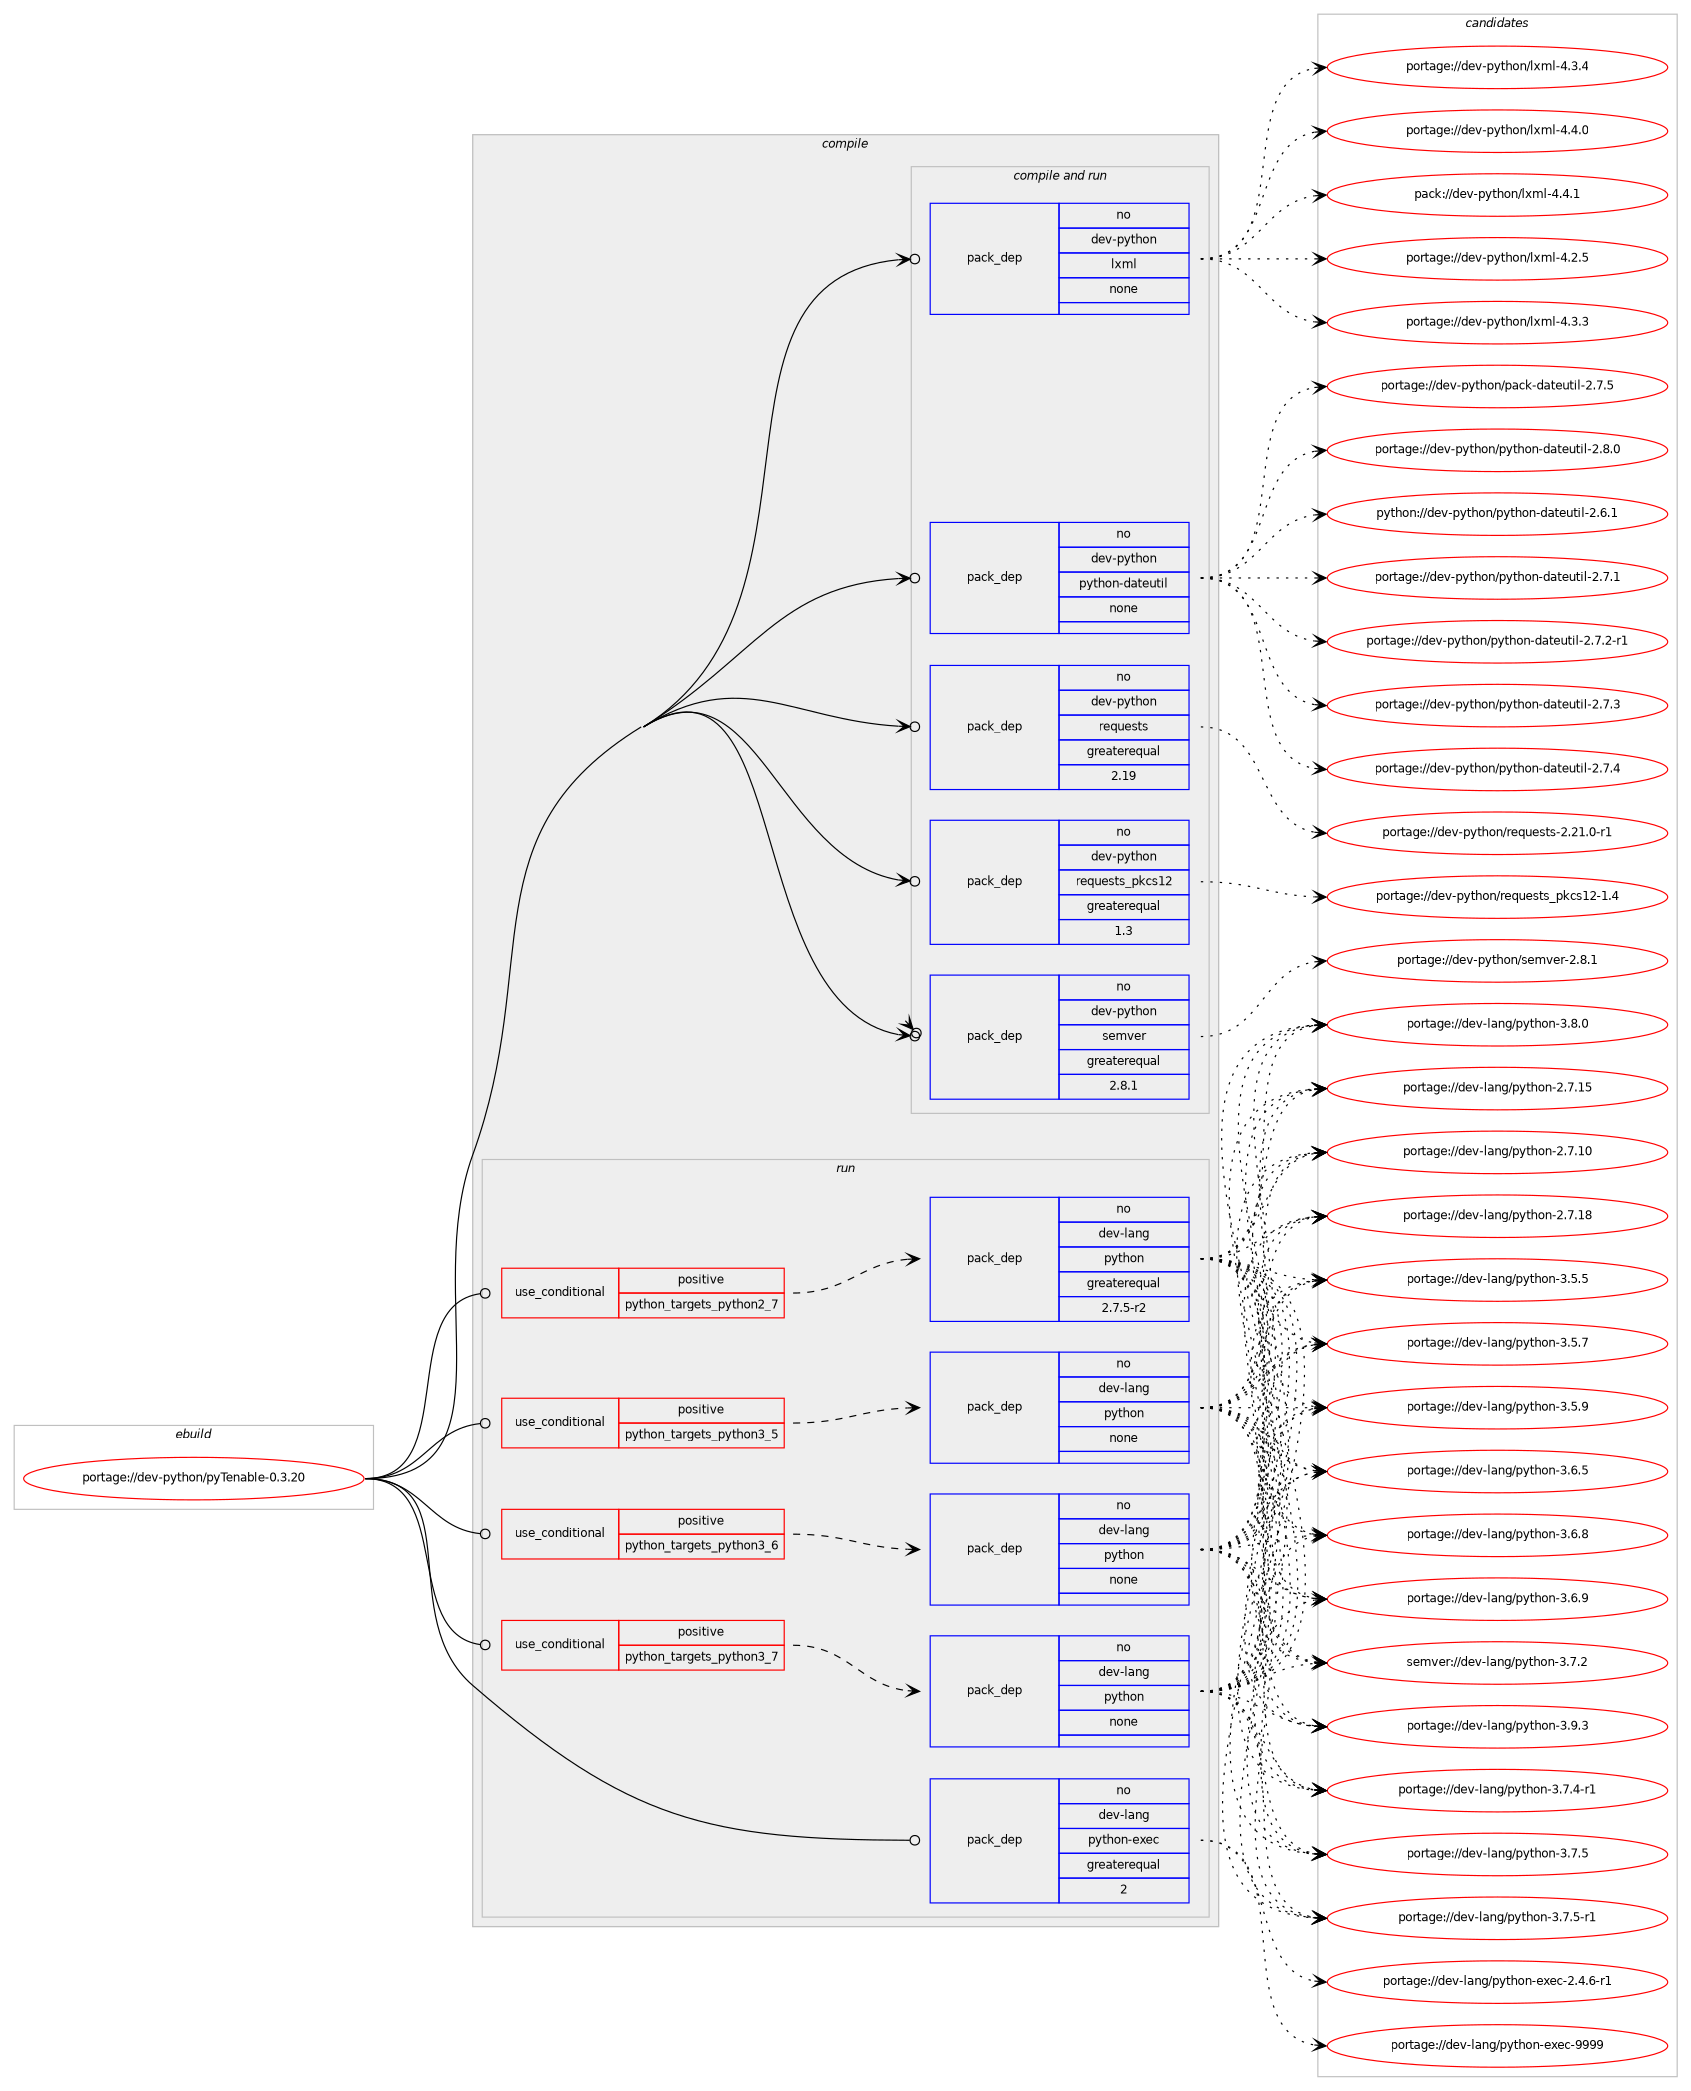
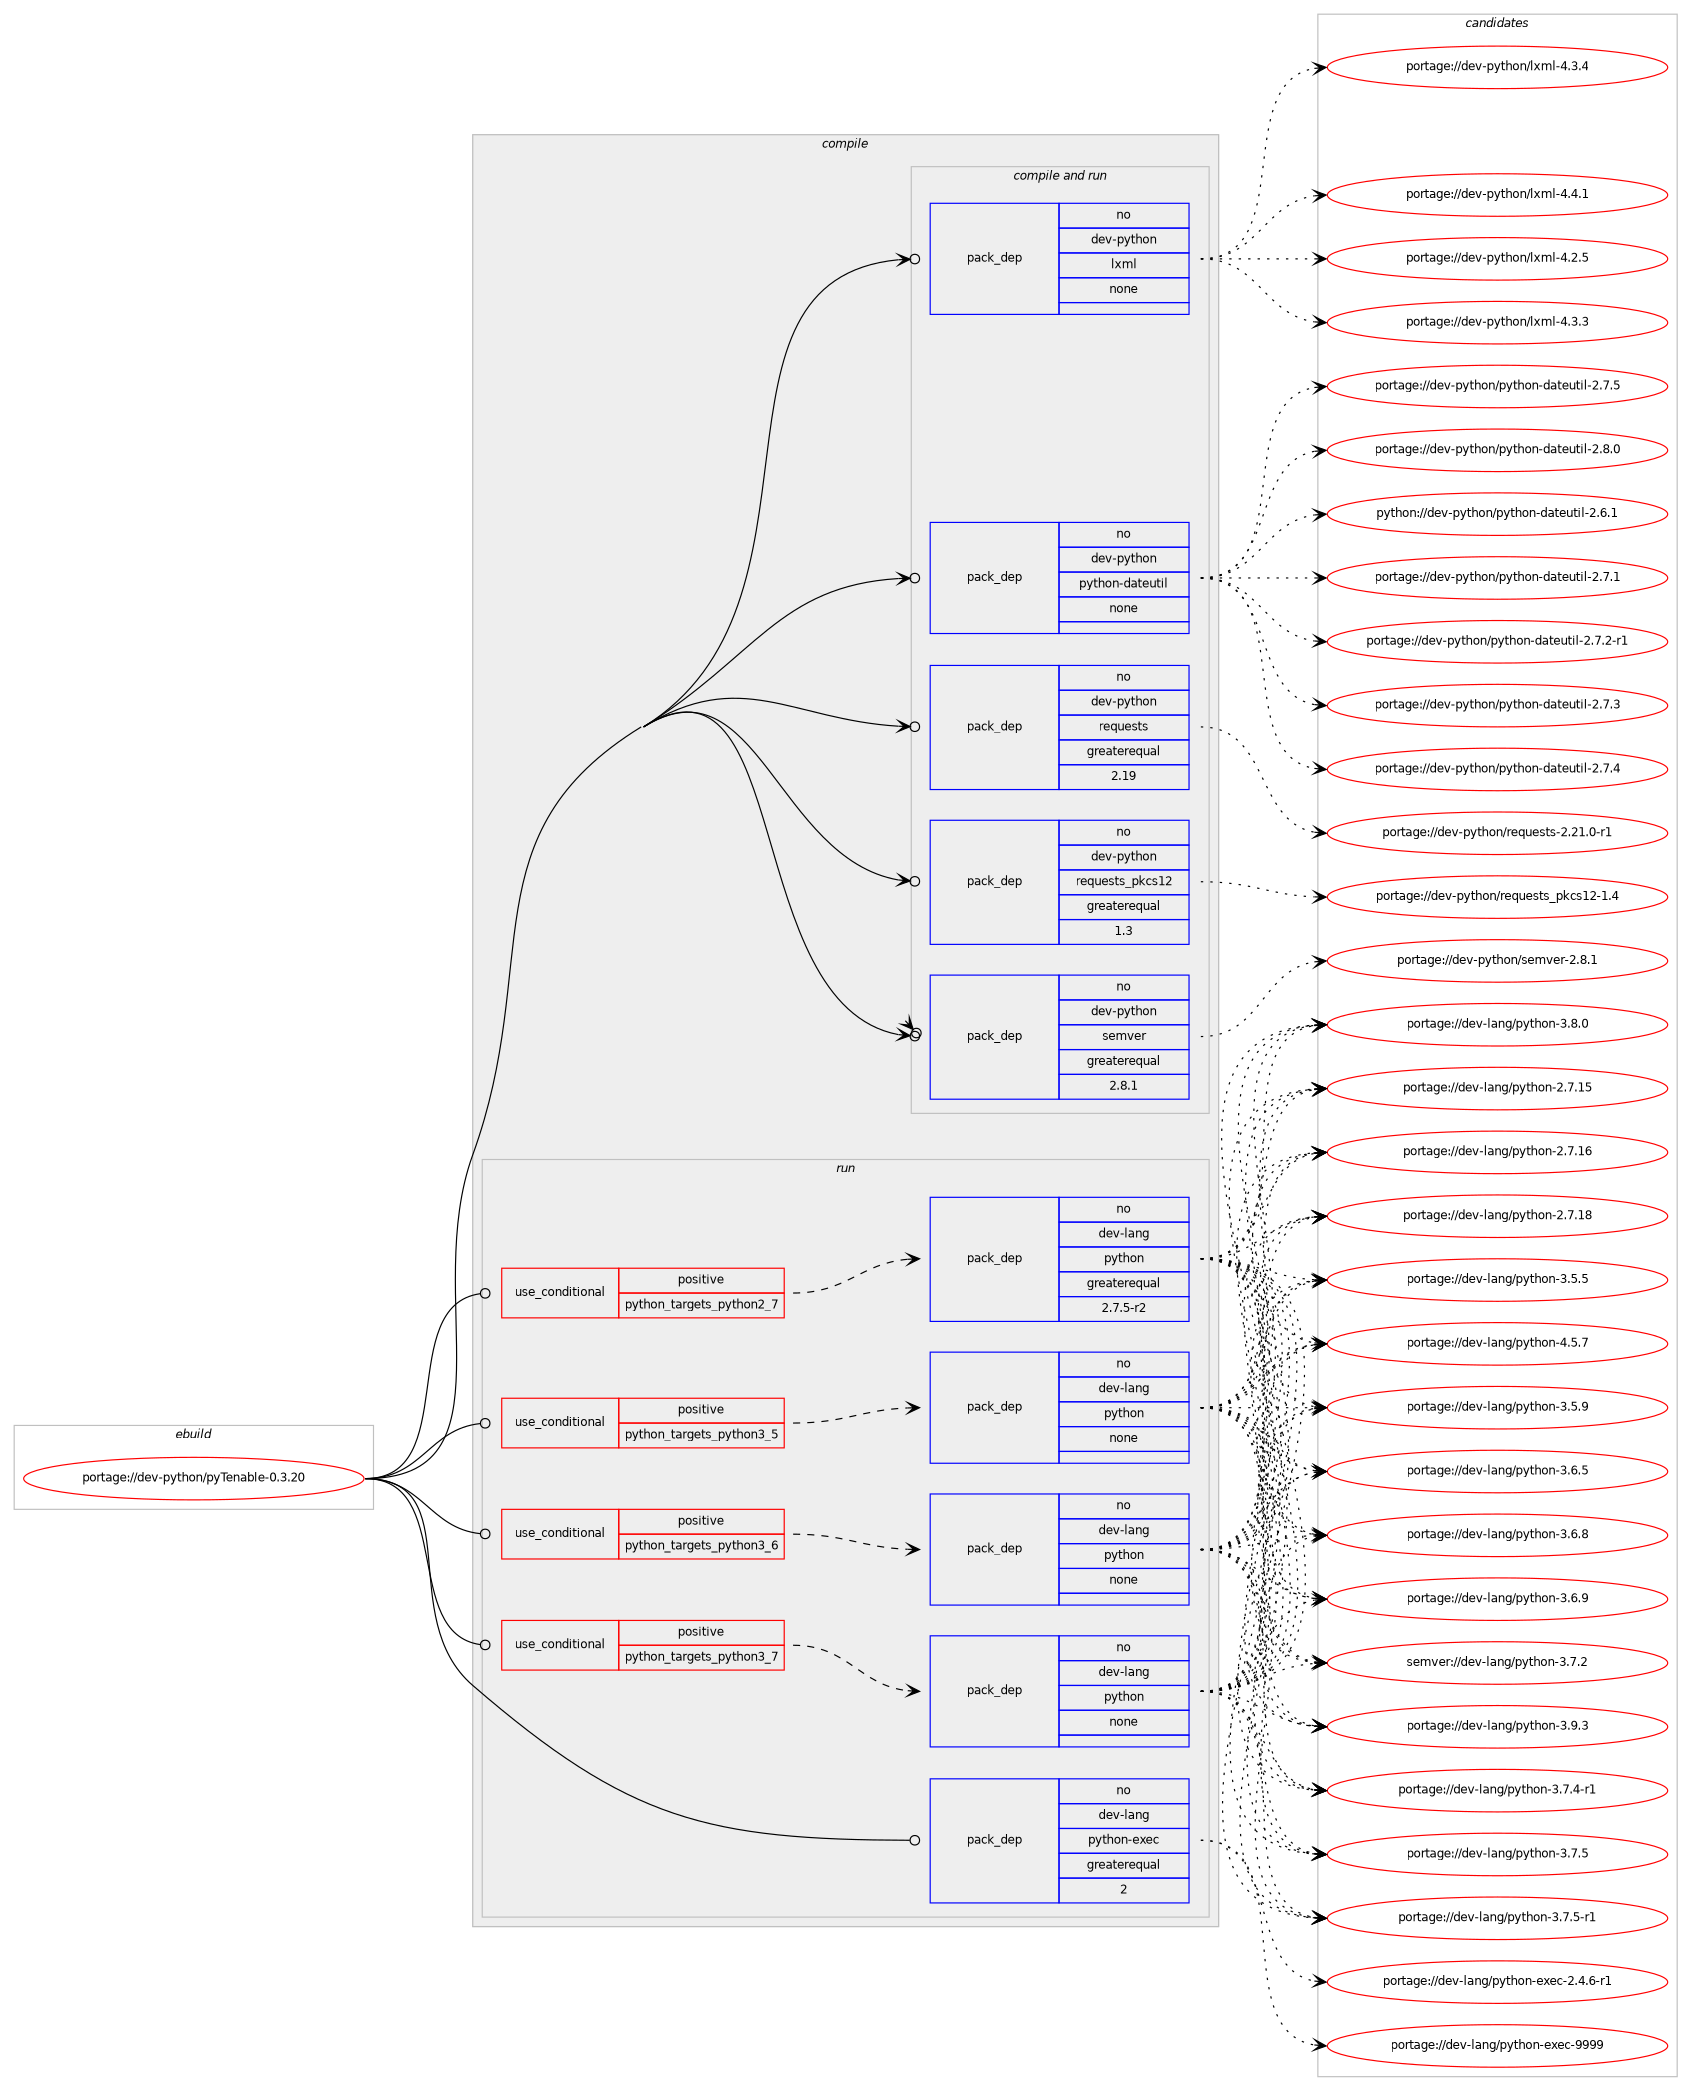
node "portage://dev-python/lxml-4.4.0": removed
node "pack://dev-python/lxml-4.4.1": label "pack://dev-python/lxml-4.4.1" -> "portage://dev-python/lxml-4.4.1"
node "portage://dev-python/pack-dateutil-2.7.5": label "portage://dev-python/pack-dateutil-2.7.5" -> "portage://dev-python/python-dateutil-2.7.5"
node "portage://dev-lang/python-2.7.10": label "portage://dev-lang/python-2.7.10" -> "portage://dev-lang/python-2.7.16"
node "portage://dev-lang/python-3.5.7": label "portage://dev-lang/python-3.5.7" -> "portage://dev-lang/python-4.5.7"
